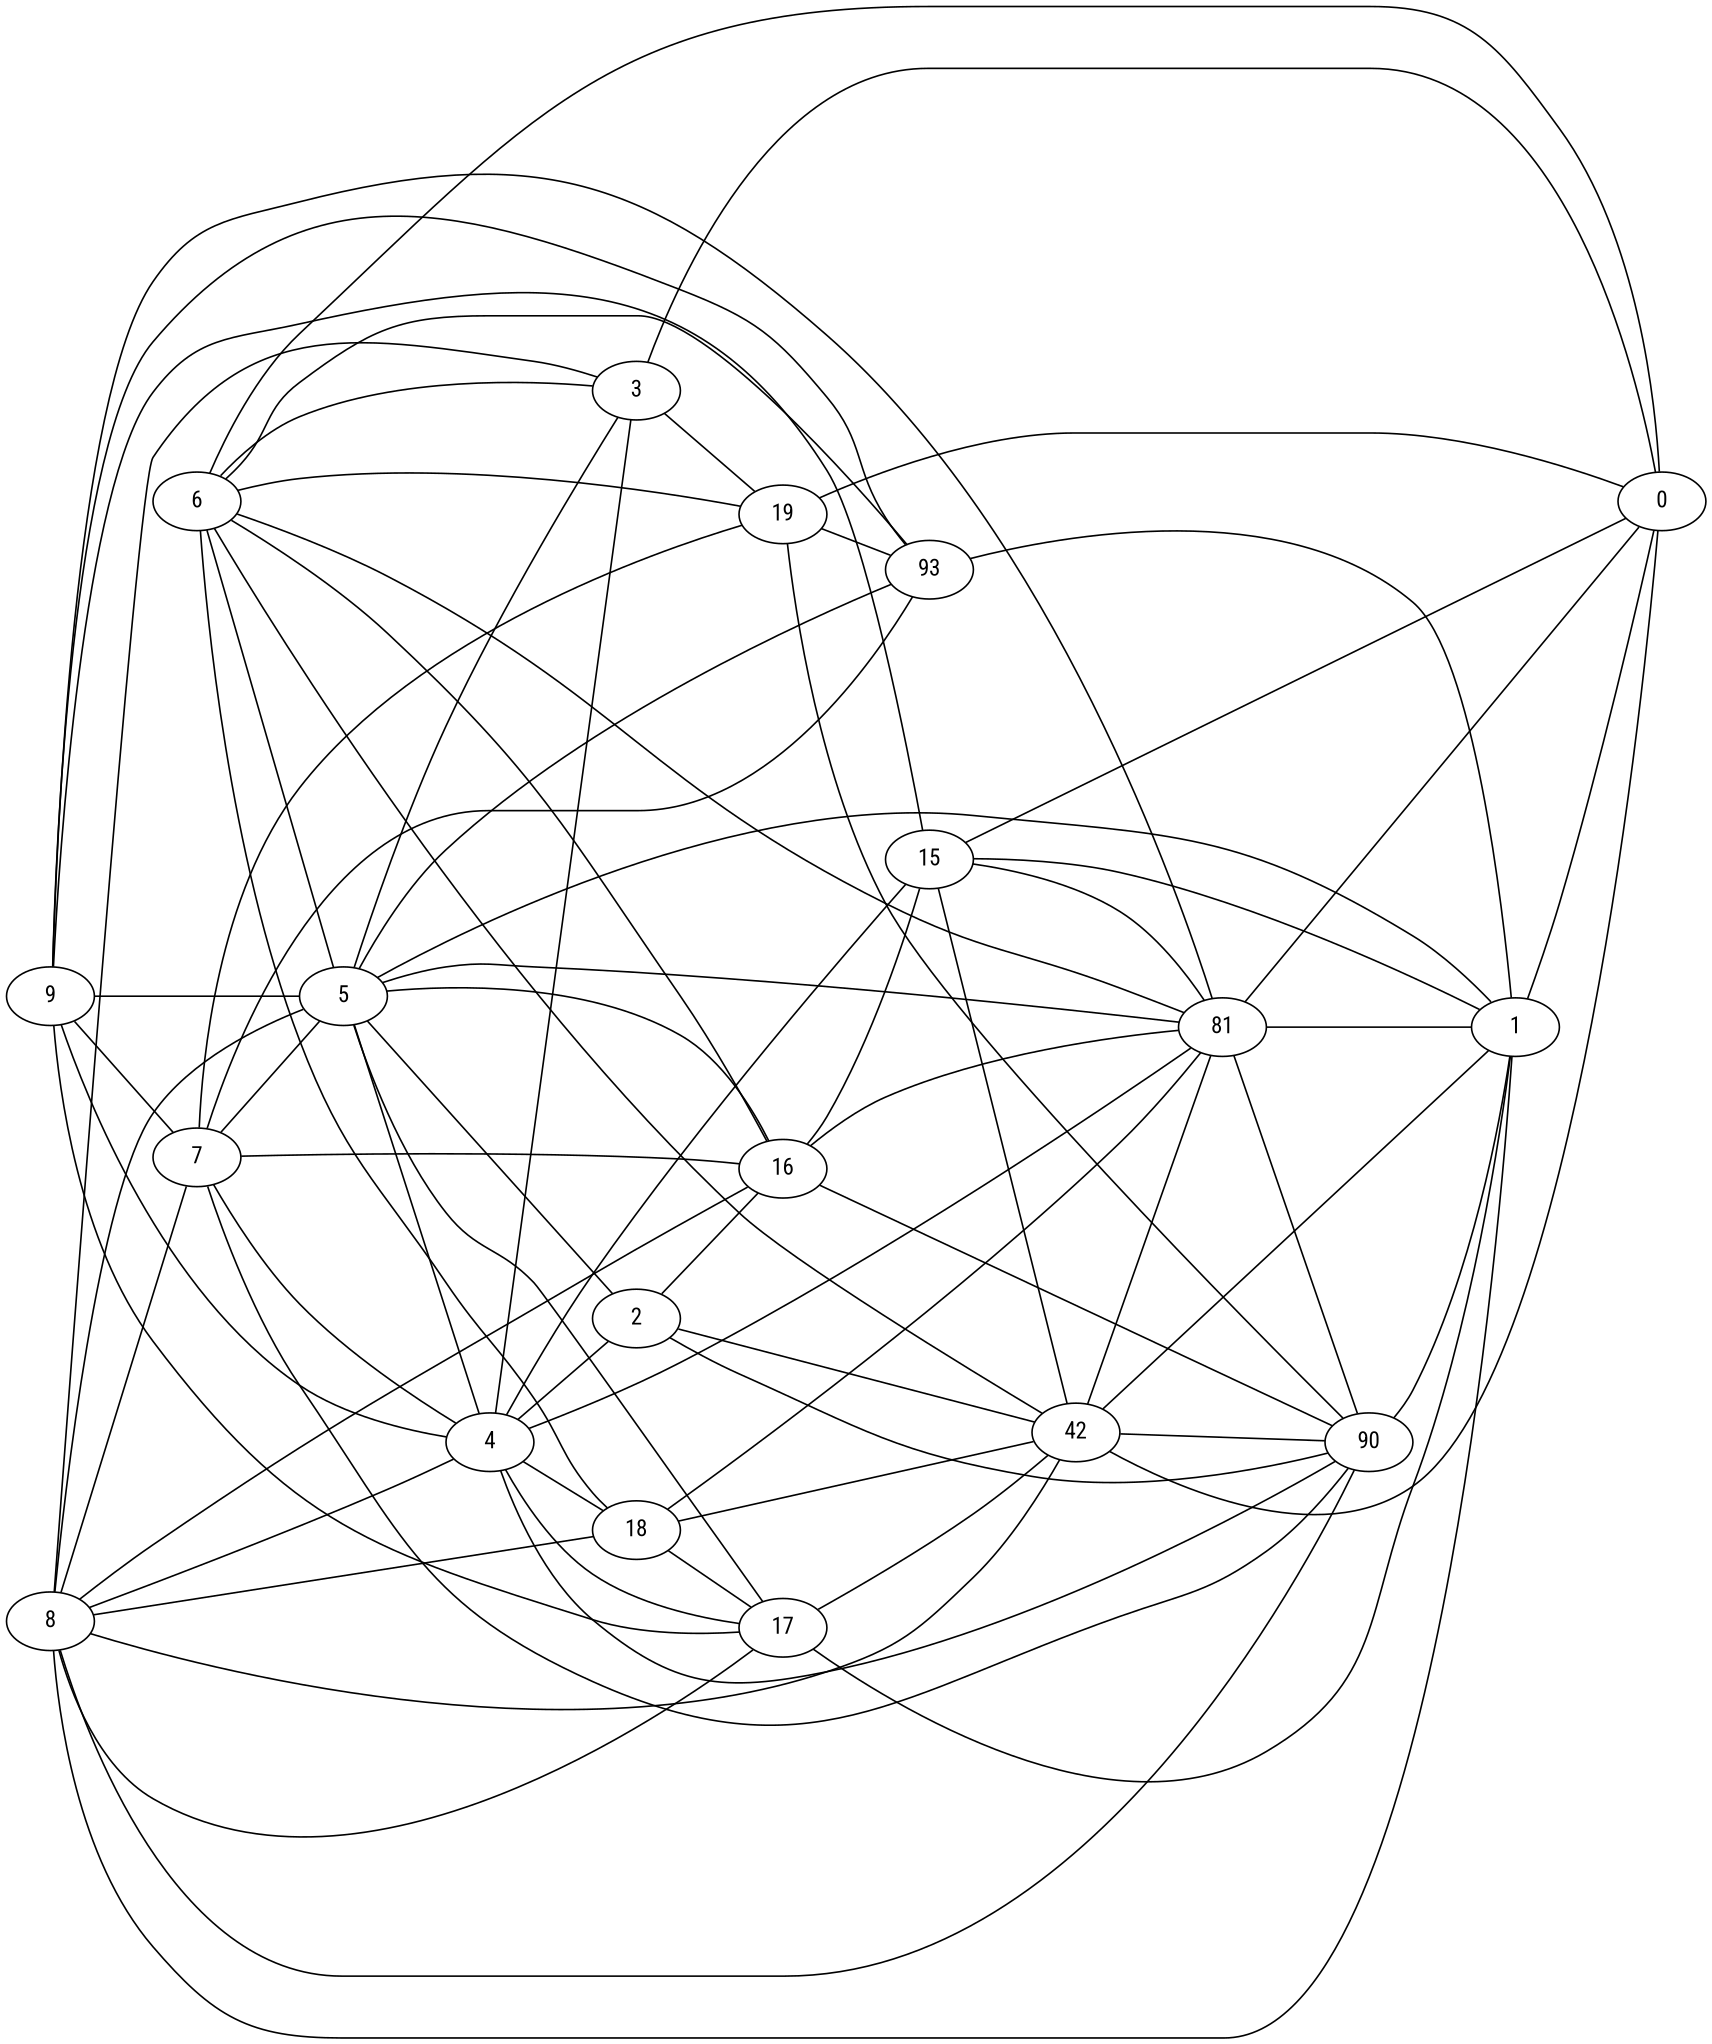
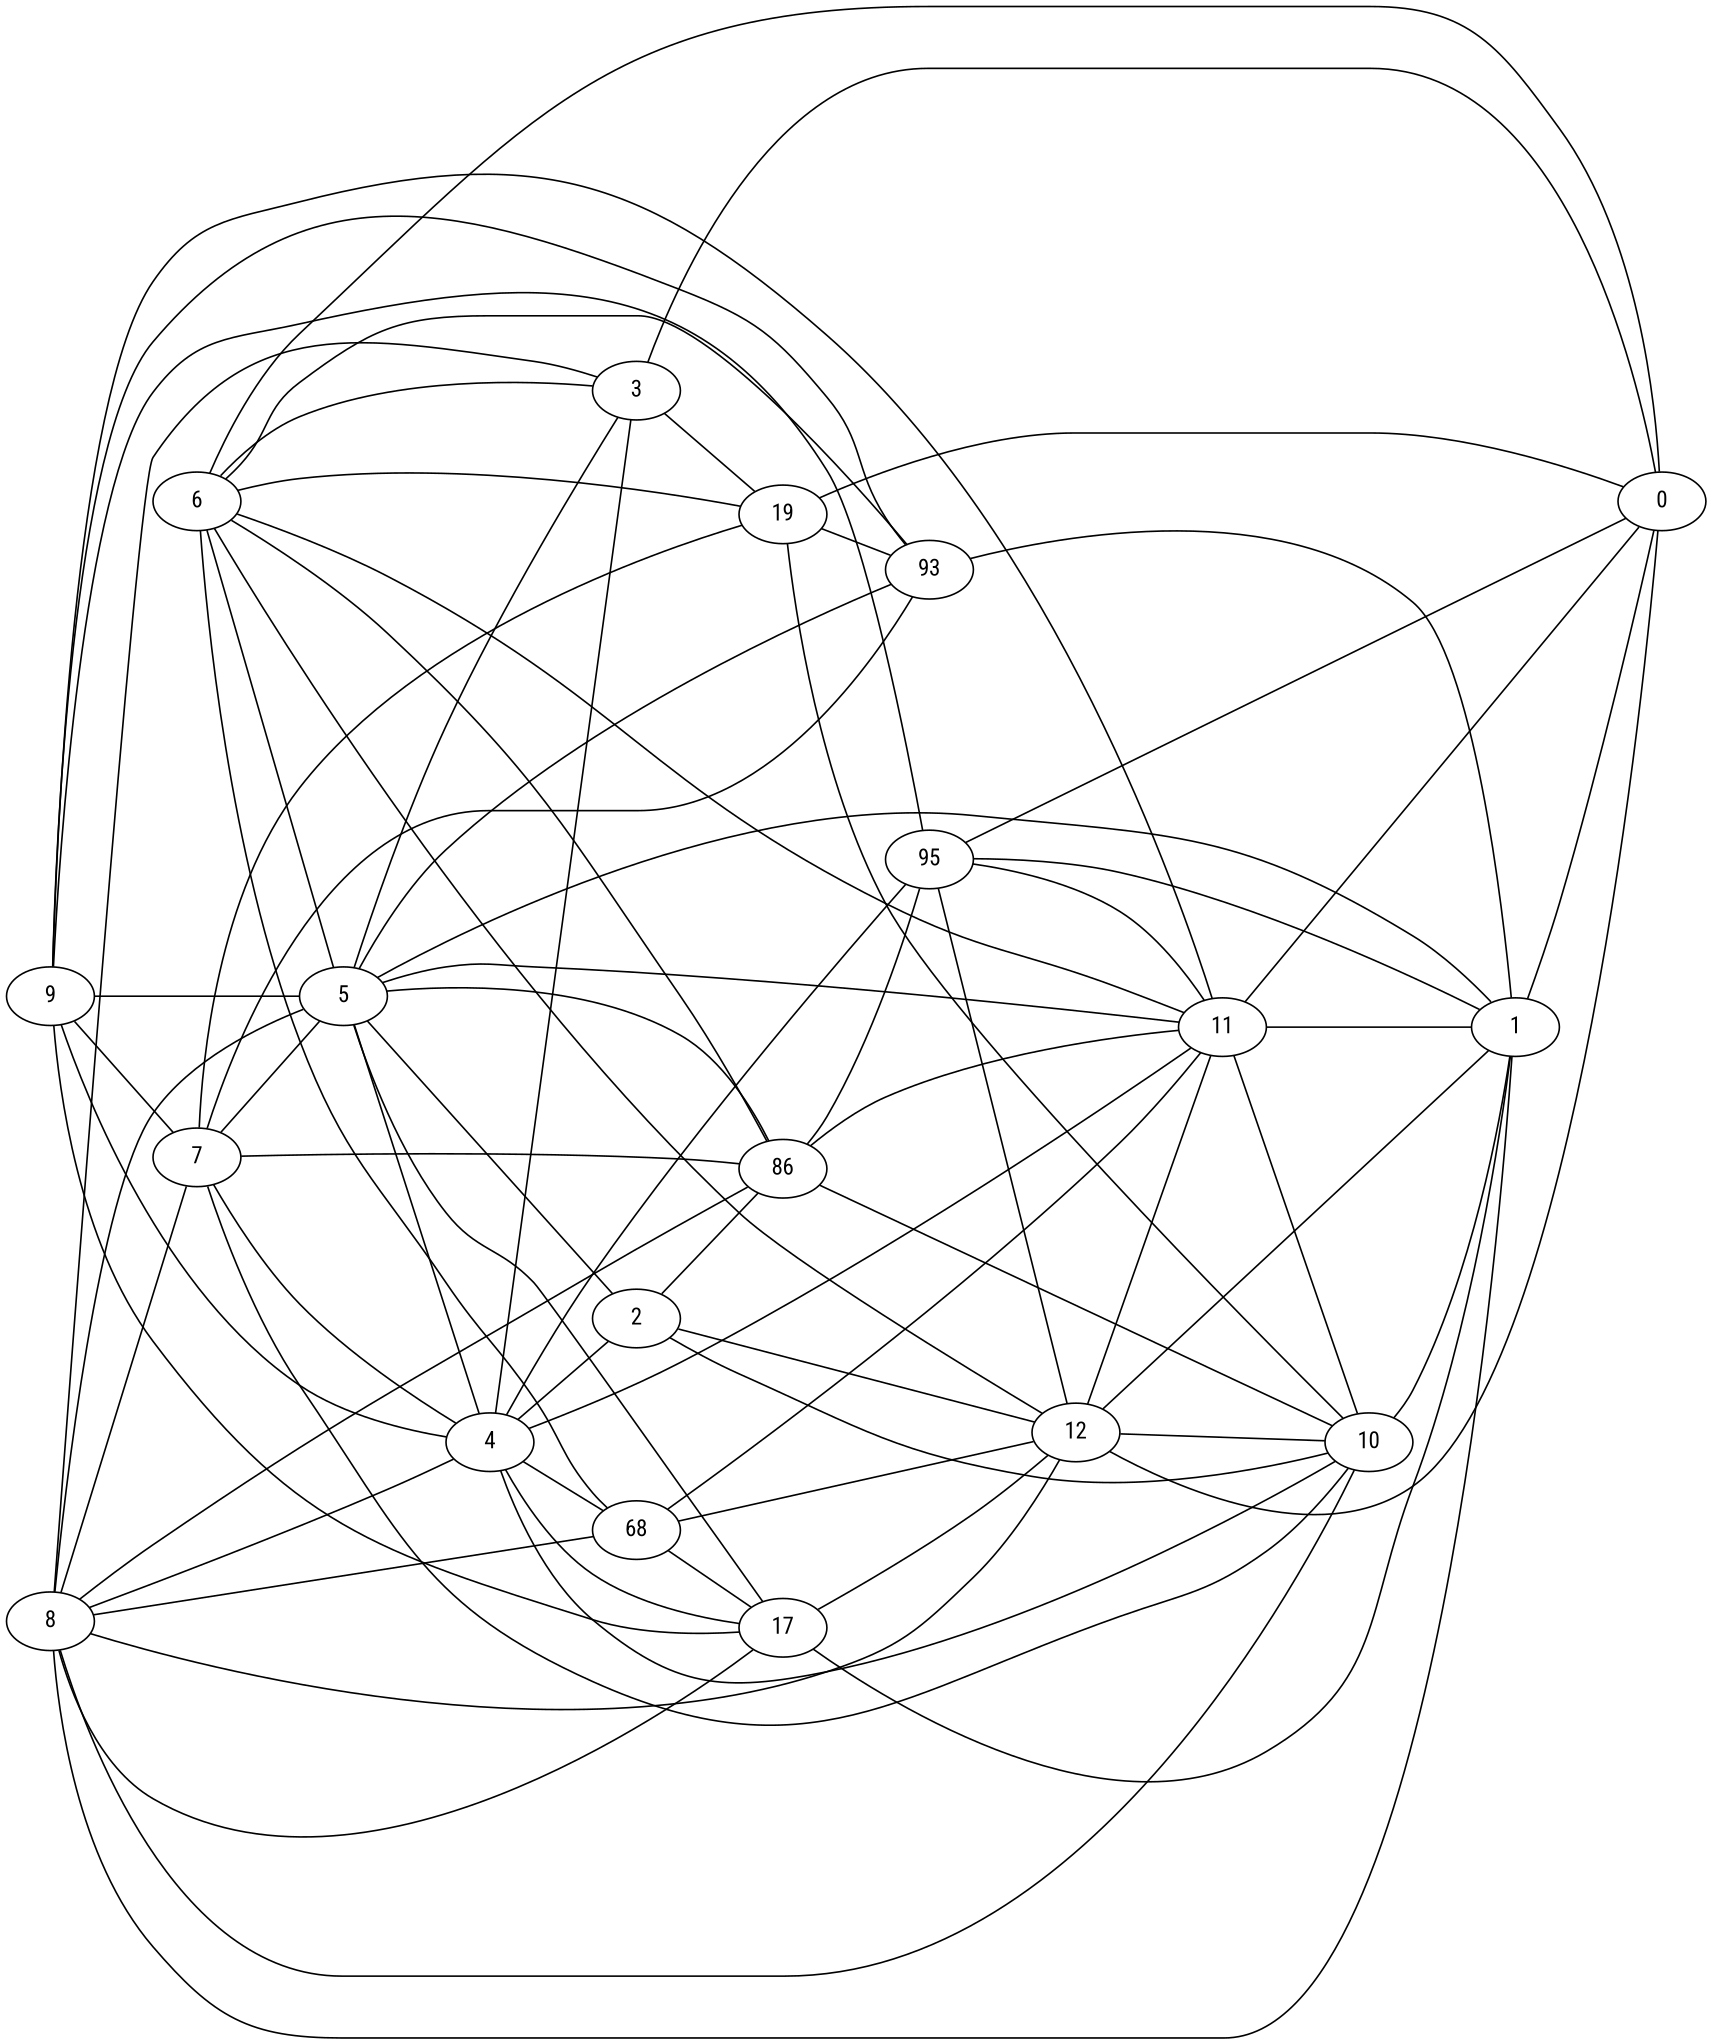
node "15": label "15" -> "95"
node "81": label "81" -> "11"
node "16": label "16" -> "86"
node "42": label "42" -> "12"
node "90": label "90" -> "10"
node "18": label "18" -> "68"
